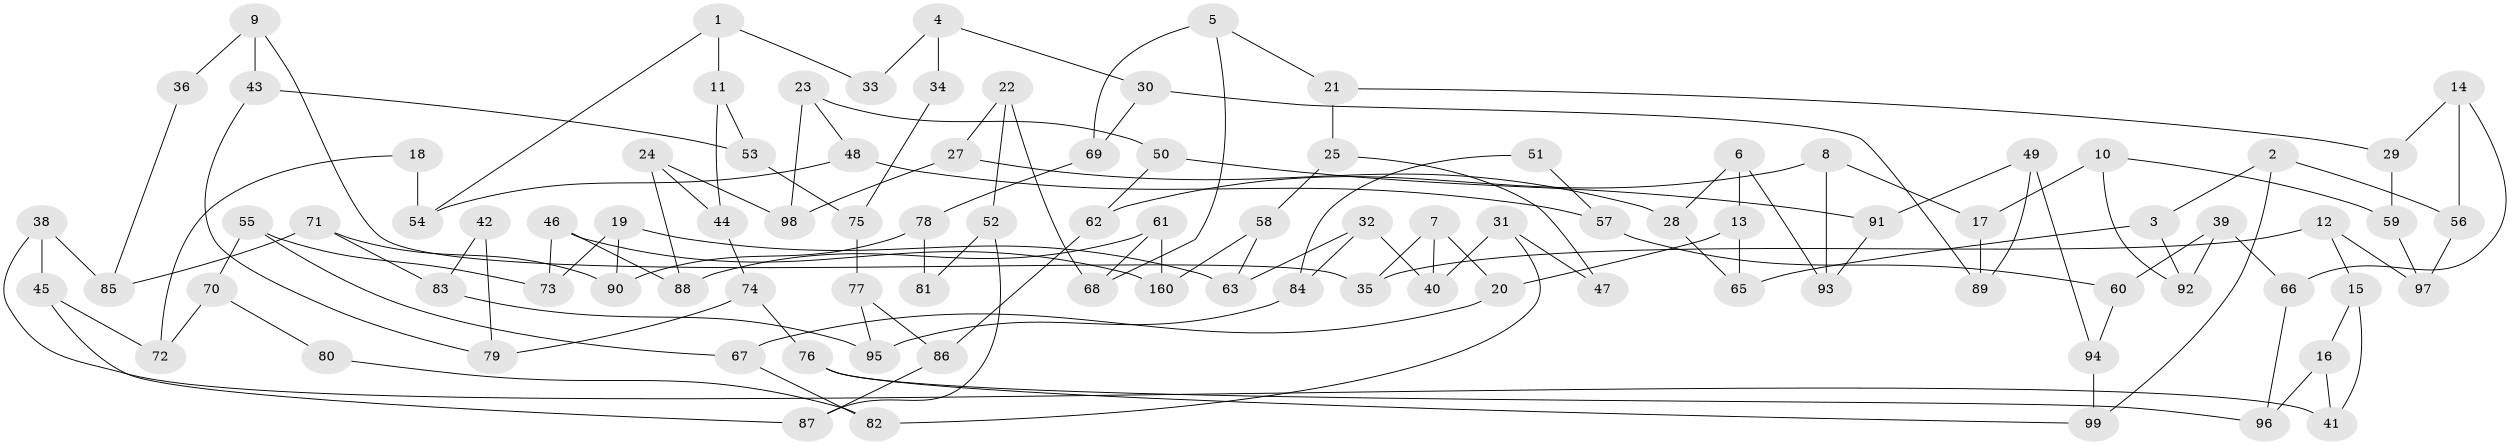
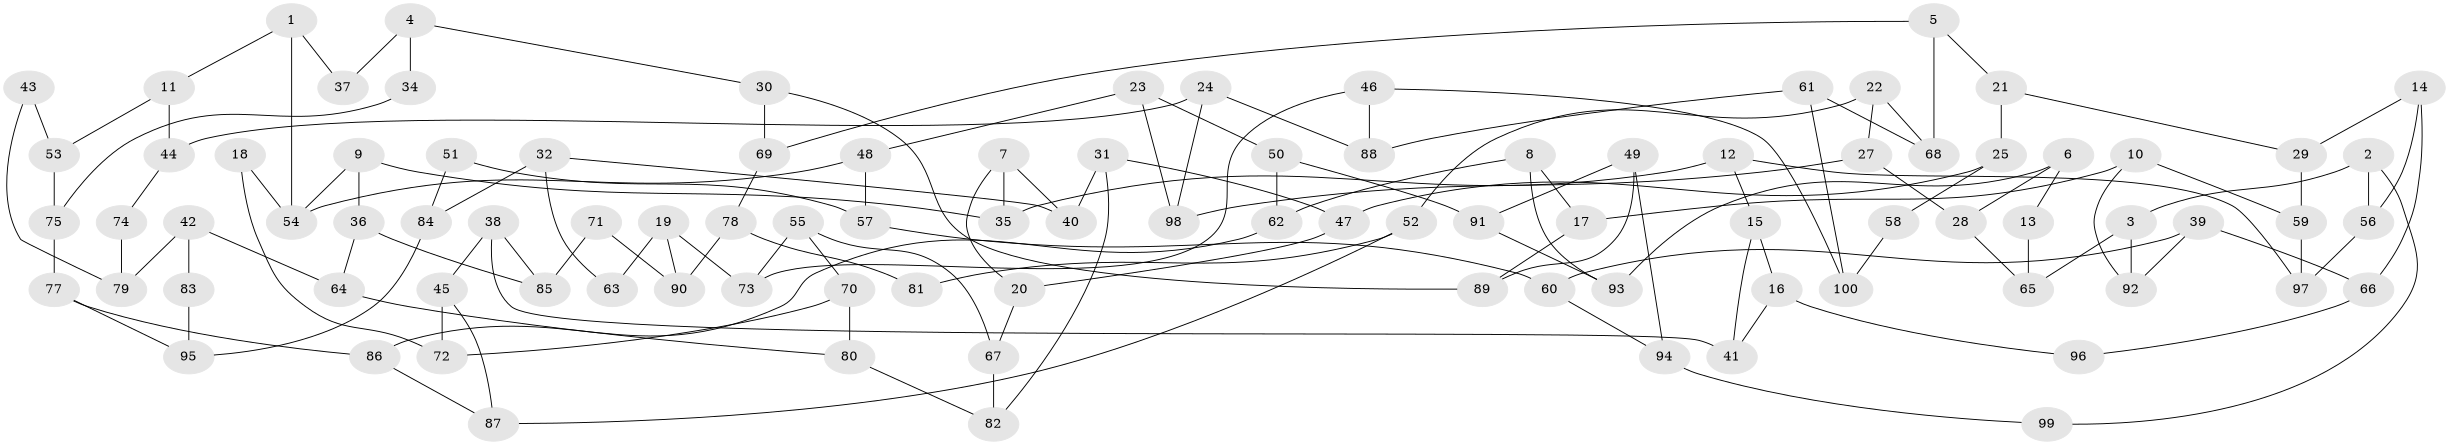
edge "9" -- "43": now "9" -- "54"
node "33": label "33" -> "37"
edge "71" -- "83": removed
edge "58" -- "63": removed
edge "13" -- "20": now "47" -- "20"
node "64": added
node "160": label "160" -> "100"
node "76": removed
